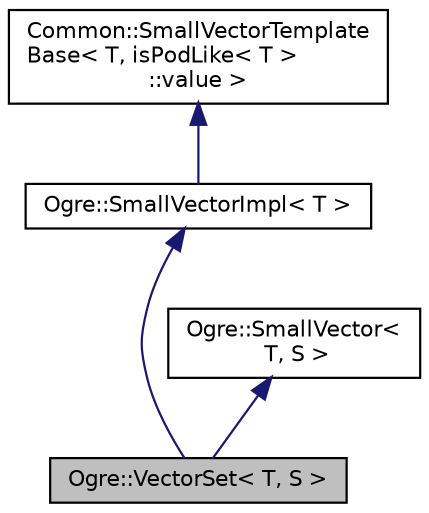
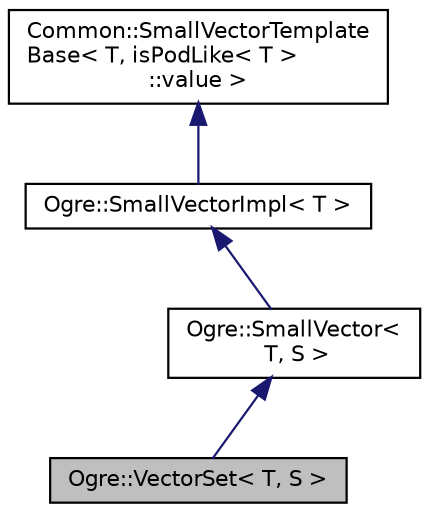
edge "Ogre::VectorSet< T, S >" -> "Ogre::SmallVectorImpl< T >": now "Ogre::SmallVector< T, S >" -> "Ogre::SmallVectorImpl< T >"
